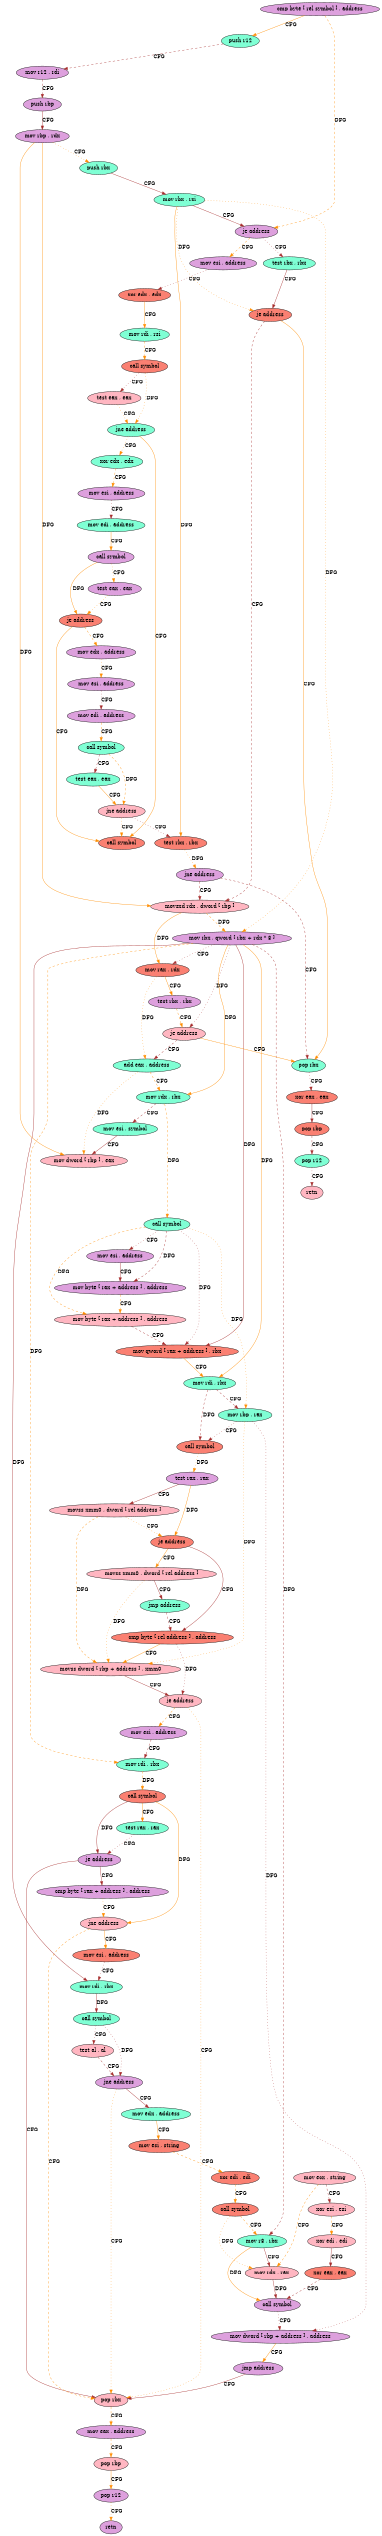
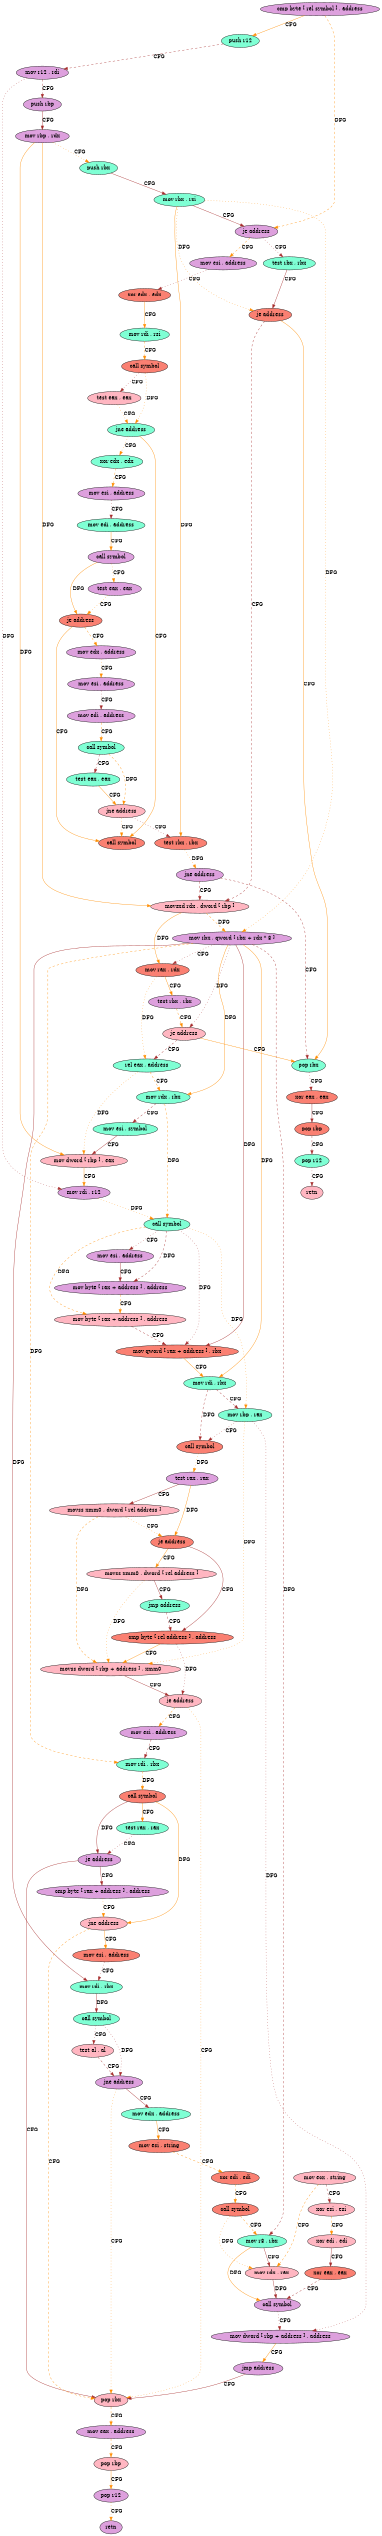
node "add eax , address": label "add eax , address" -> "rel eax , address"
node "mov rdi , r12": added
